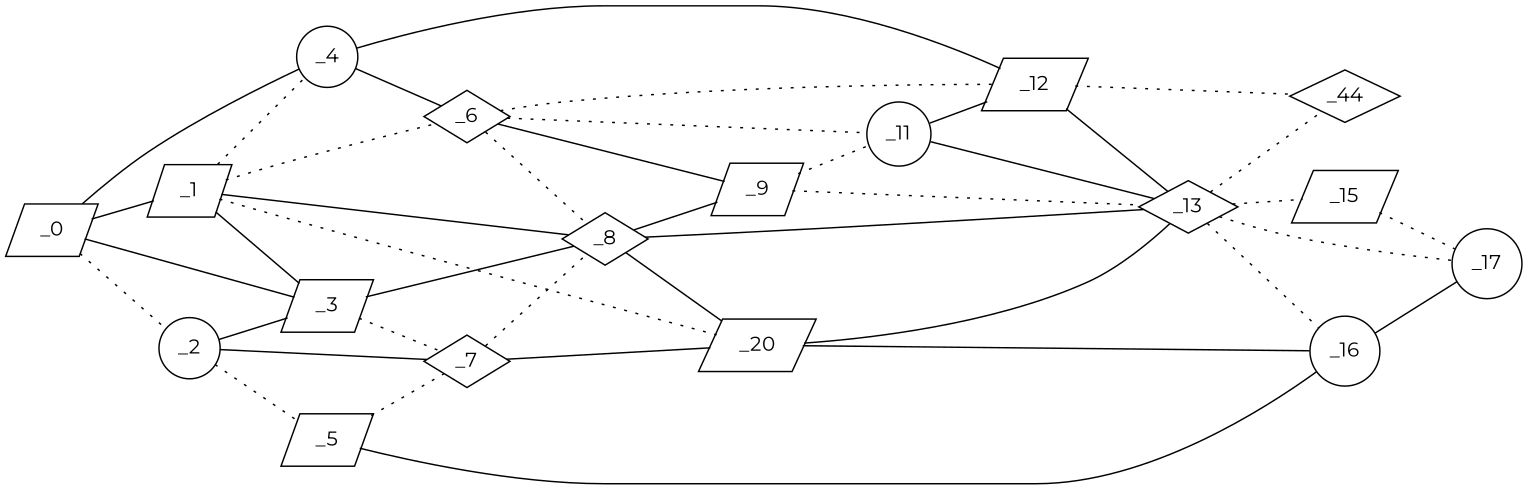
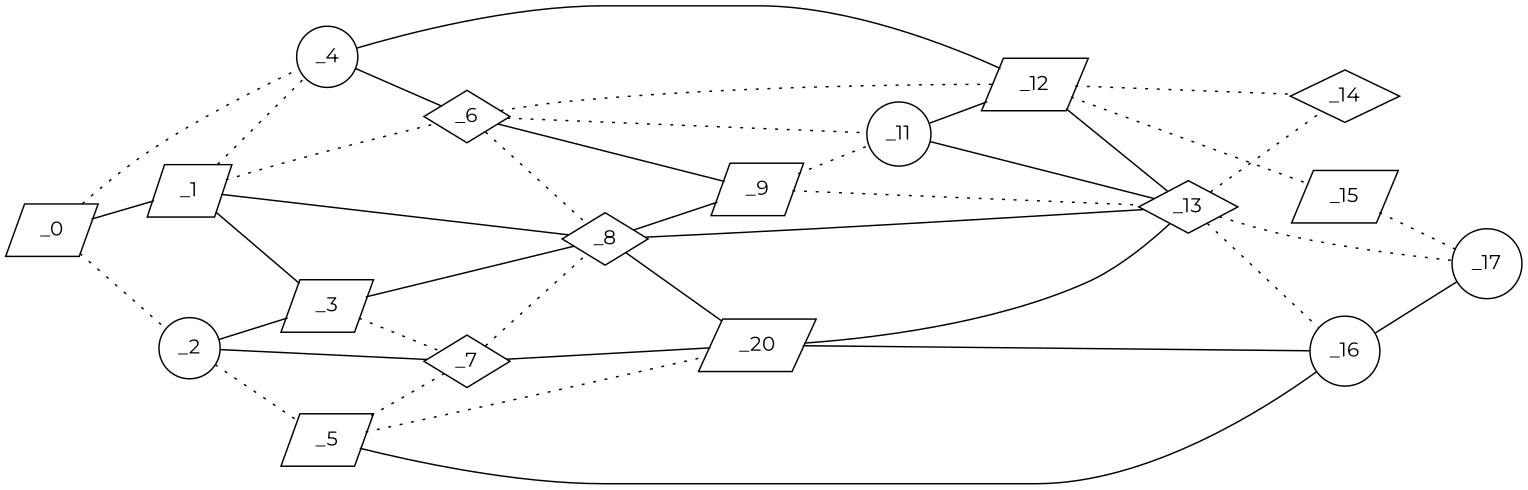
node "_44": label "_44" -> "_14"
edge "_4" -- "_0": style solid -> dotted
edge "_15" -- "_13": now "_15" -- "_12"
edge "_1" -- "_20": now "_5" -- "_20"
edge "_0" -- "_3": removed
